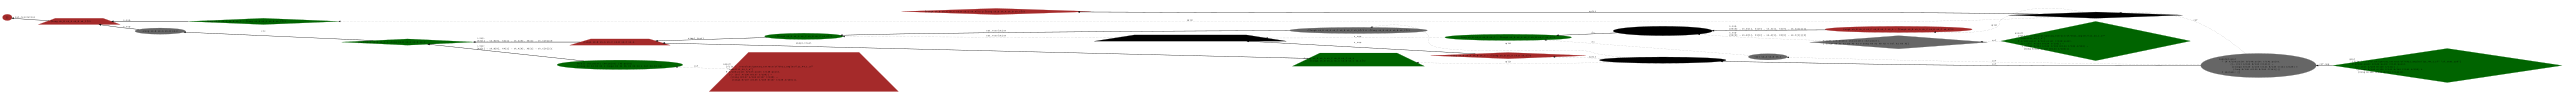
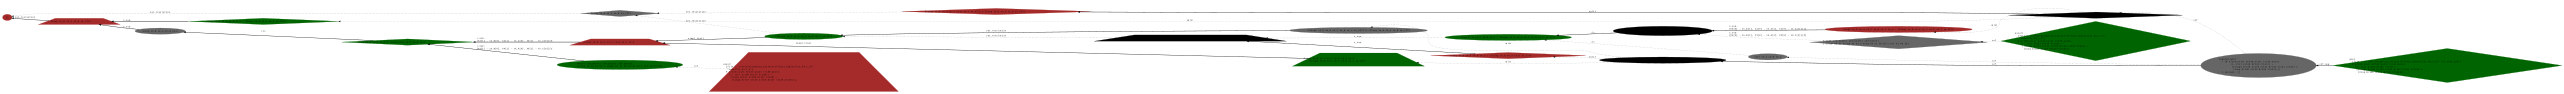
node "⟦Cong sk_B sk_A sk_B sk_C⟧/3": added
